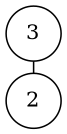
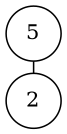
node "3": label "3" -> "5"
